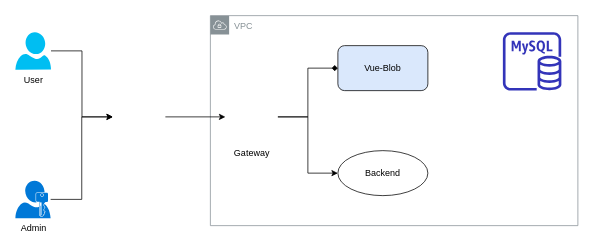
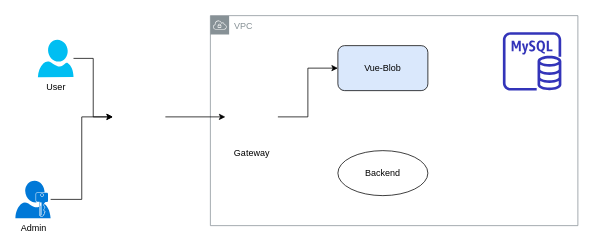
node "User": moved (33, 51) -> (56, 58)
edge "Gateway" -> "Vue-Blob": arrowhead diamond -> classic
edge "Gateway" -> "Backend": removed
